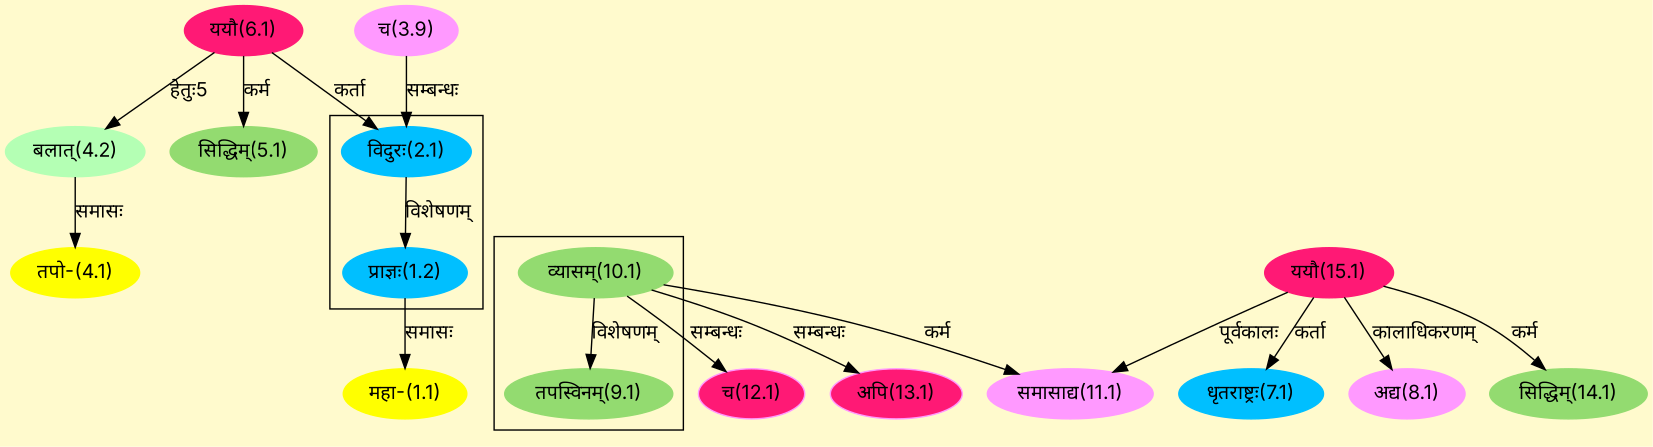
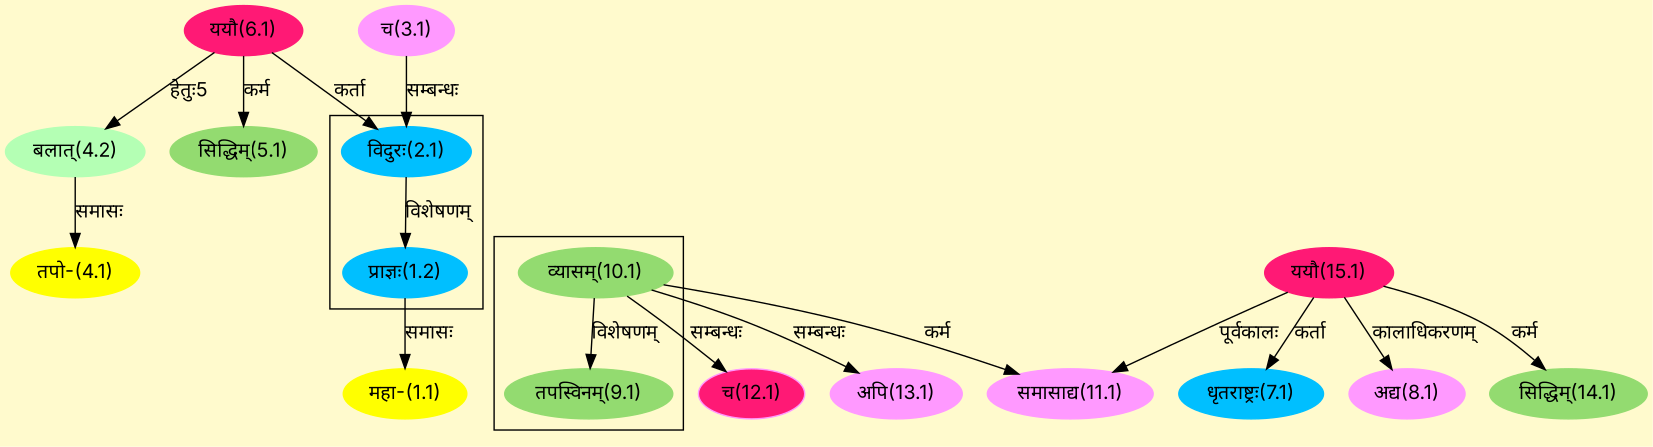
node "च(3.9)": label "च(3.9)" -> "च(3.1)"
node "अपि(13.1)": fillcolor #ff1975 -> #ff99ff
